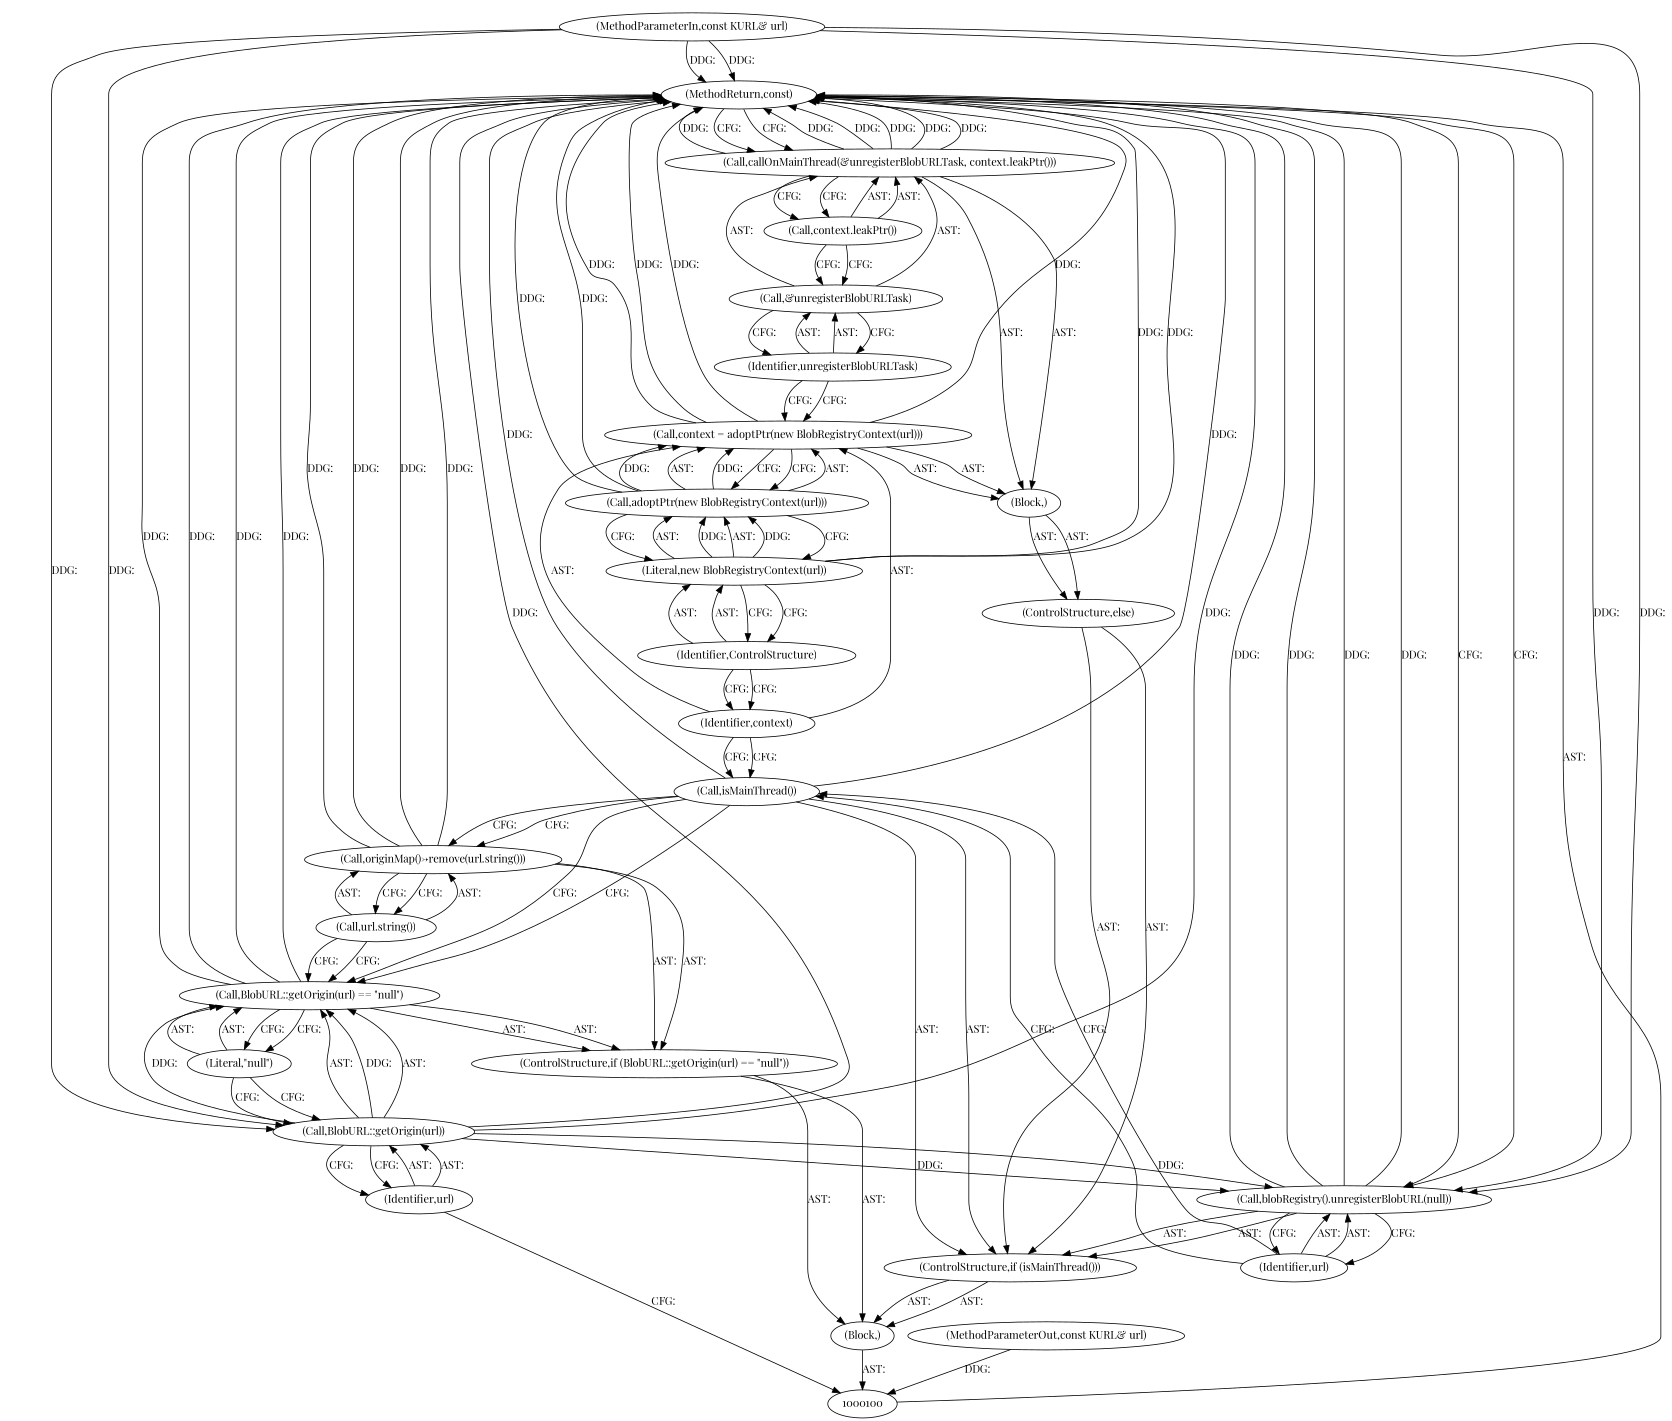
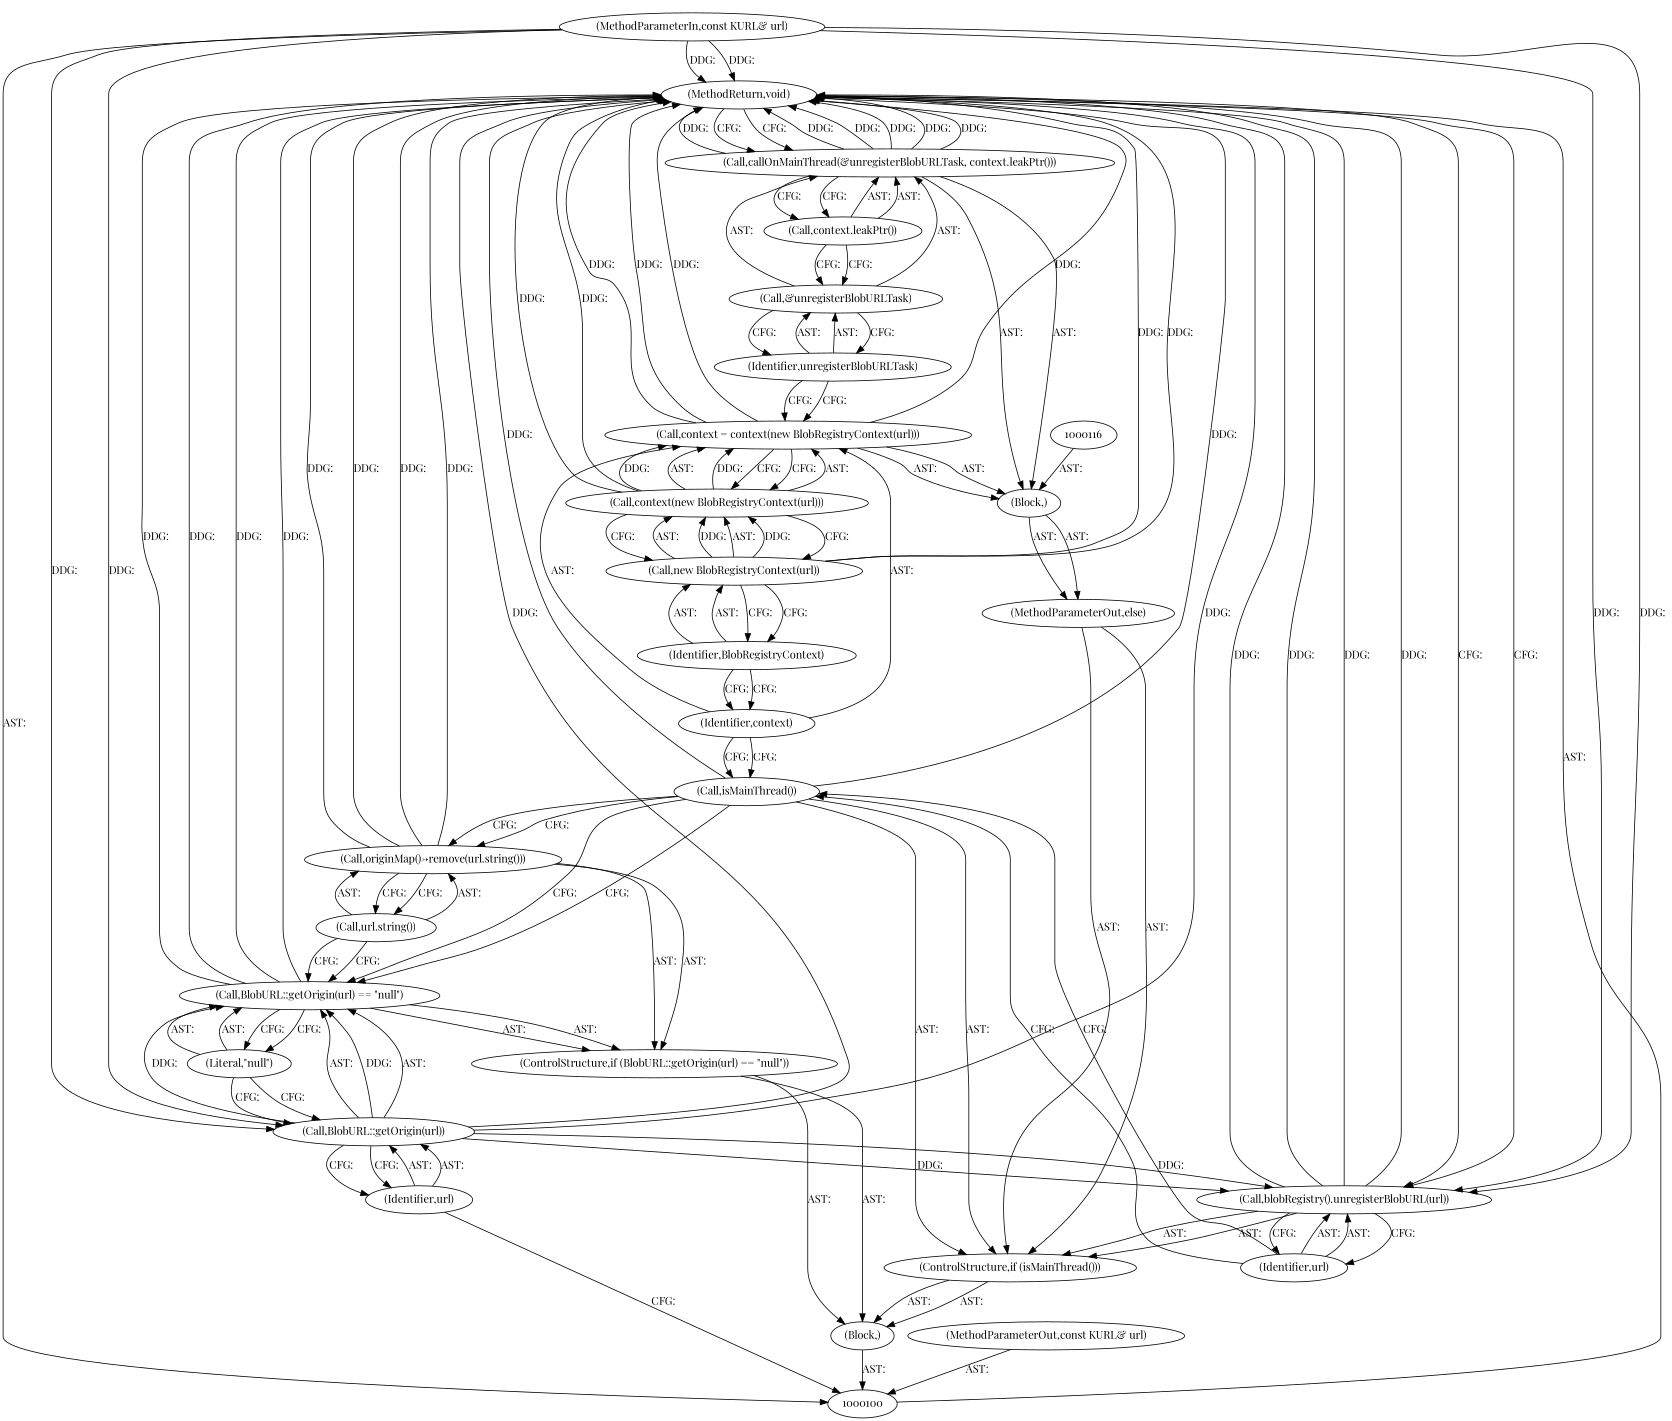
node "(MethodReturn,const)": label "(MethodReturn,const)" -> "(MethodReturn,void)"
node "(Call,context = adoptPtr(new BlobRegistryContext(url)))": label "(Call,context = adoptPtr(new BlobRegistryContext(url)))" -> "(Call,context = context(new BlobRegistryContext(url)))"
node "1000116": added
node "(Call,adoptPtr(new BlobRegistryContext(url)))": label "(Call,adoptPtr(new BlobRegistryContext(url)))" -> "(Call,context(new BlobRegistryContext(url)))"
node "(Literal,new BlobRegistryContext(url))": label "(Literal,new BlobRegistryContext(url))" -> "(Call,new BlobRegistryContext(url))"
node "(ControlStructure,else)": label "(ControlStructure,else)" -> "(MethodParameterOut,else)"
node "(Identifier,ControlStructure)": label "(Identifier,ControlStructure)" -> "(Identifier,BlobRegistryContext)"
edge "(MethodParameterIn,const KURL& url)" -> "1000100": added, label "AST:"
node "(Call,blobRegistry().unregisterBlobURL(null))": label "(Call,blobRegistry().unregisterBlobURL(null))" -> "(Call,blobRegistry().unregisterBlobURL(url))"
edge "(MethodParameterOut,const KURL& url)" -> "1000100": label "DDG: " -> "AST: "
